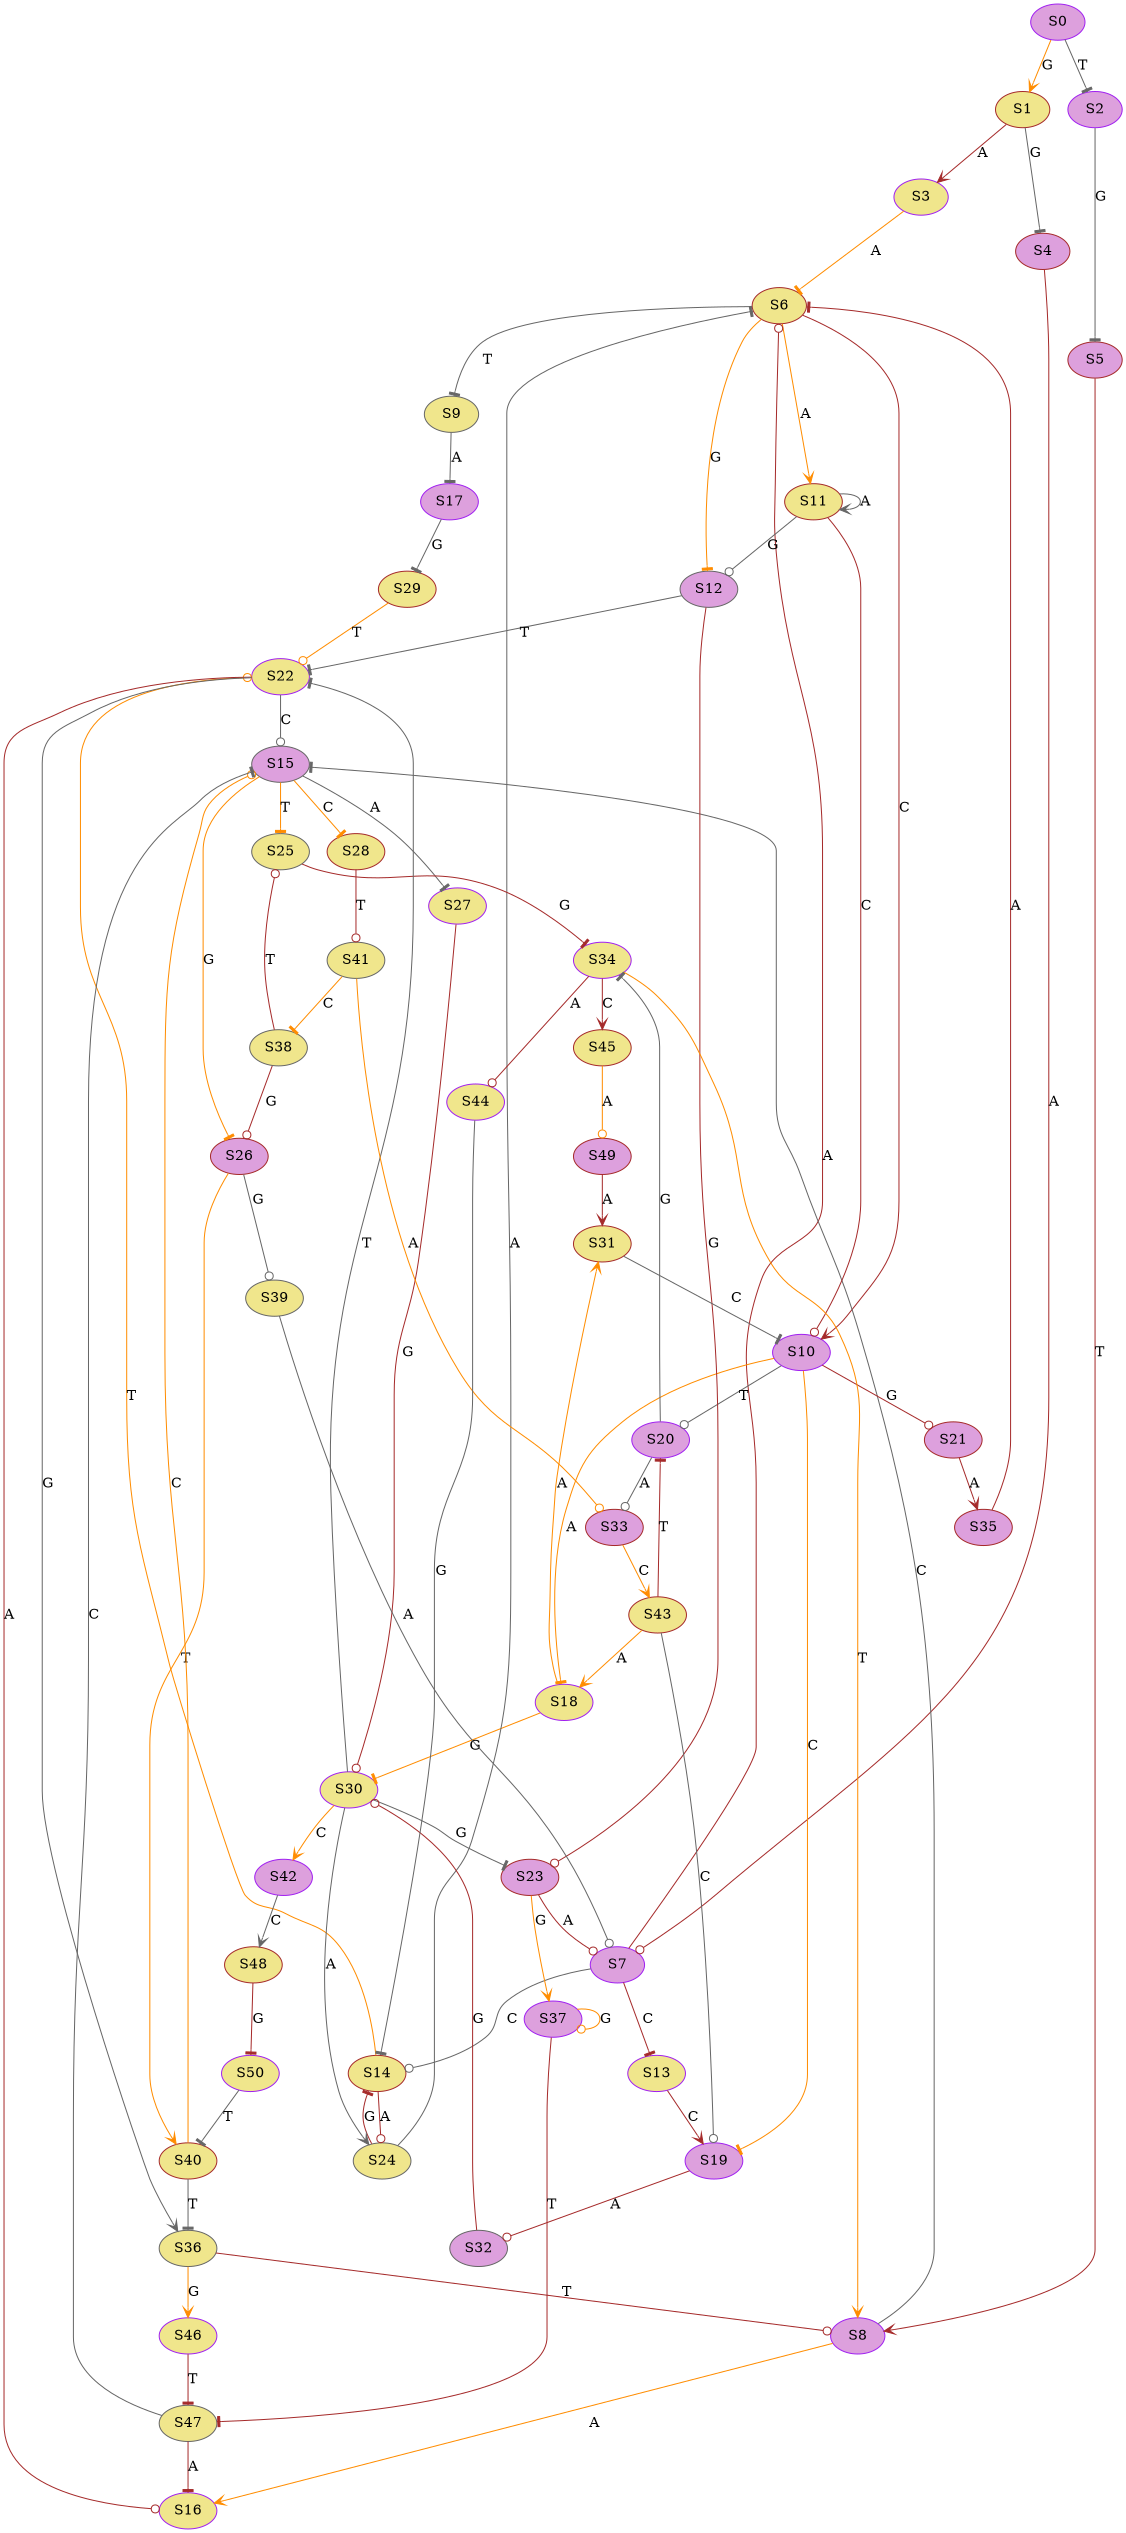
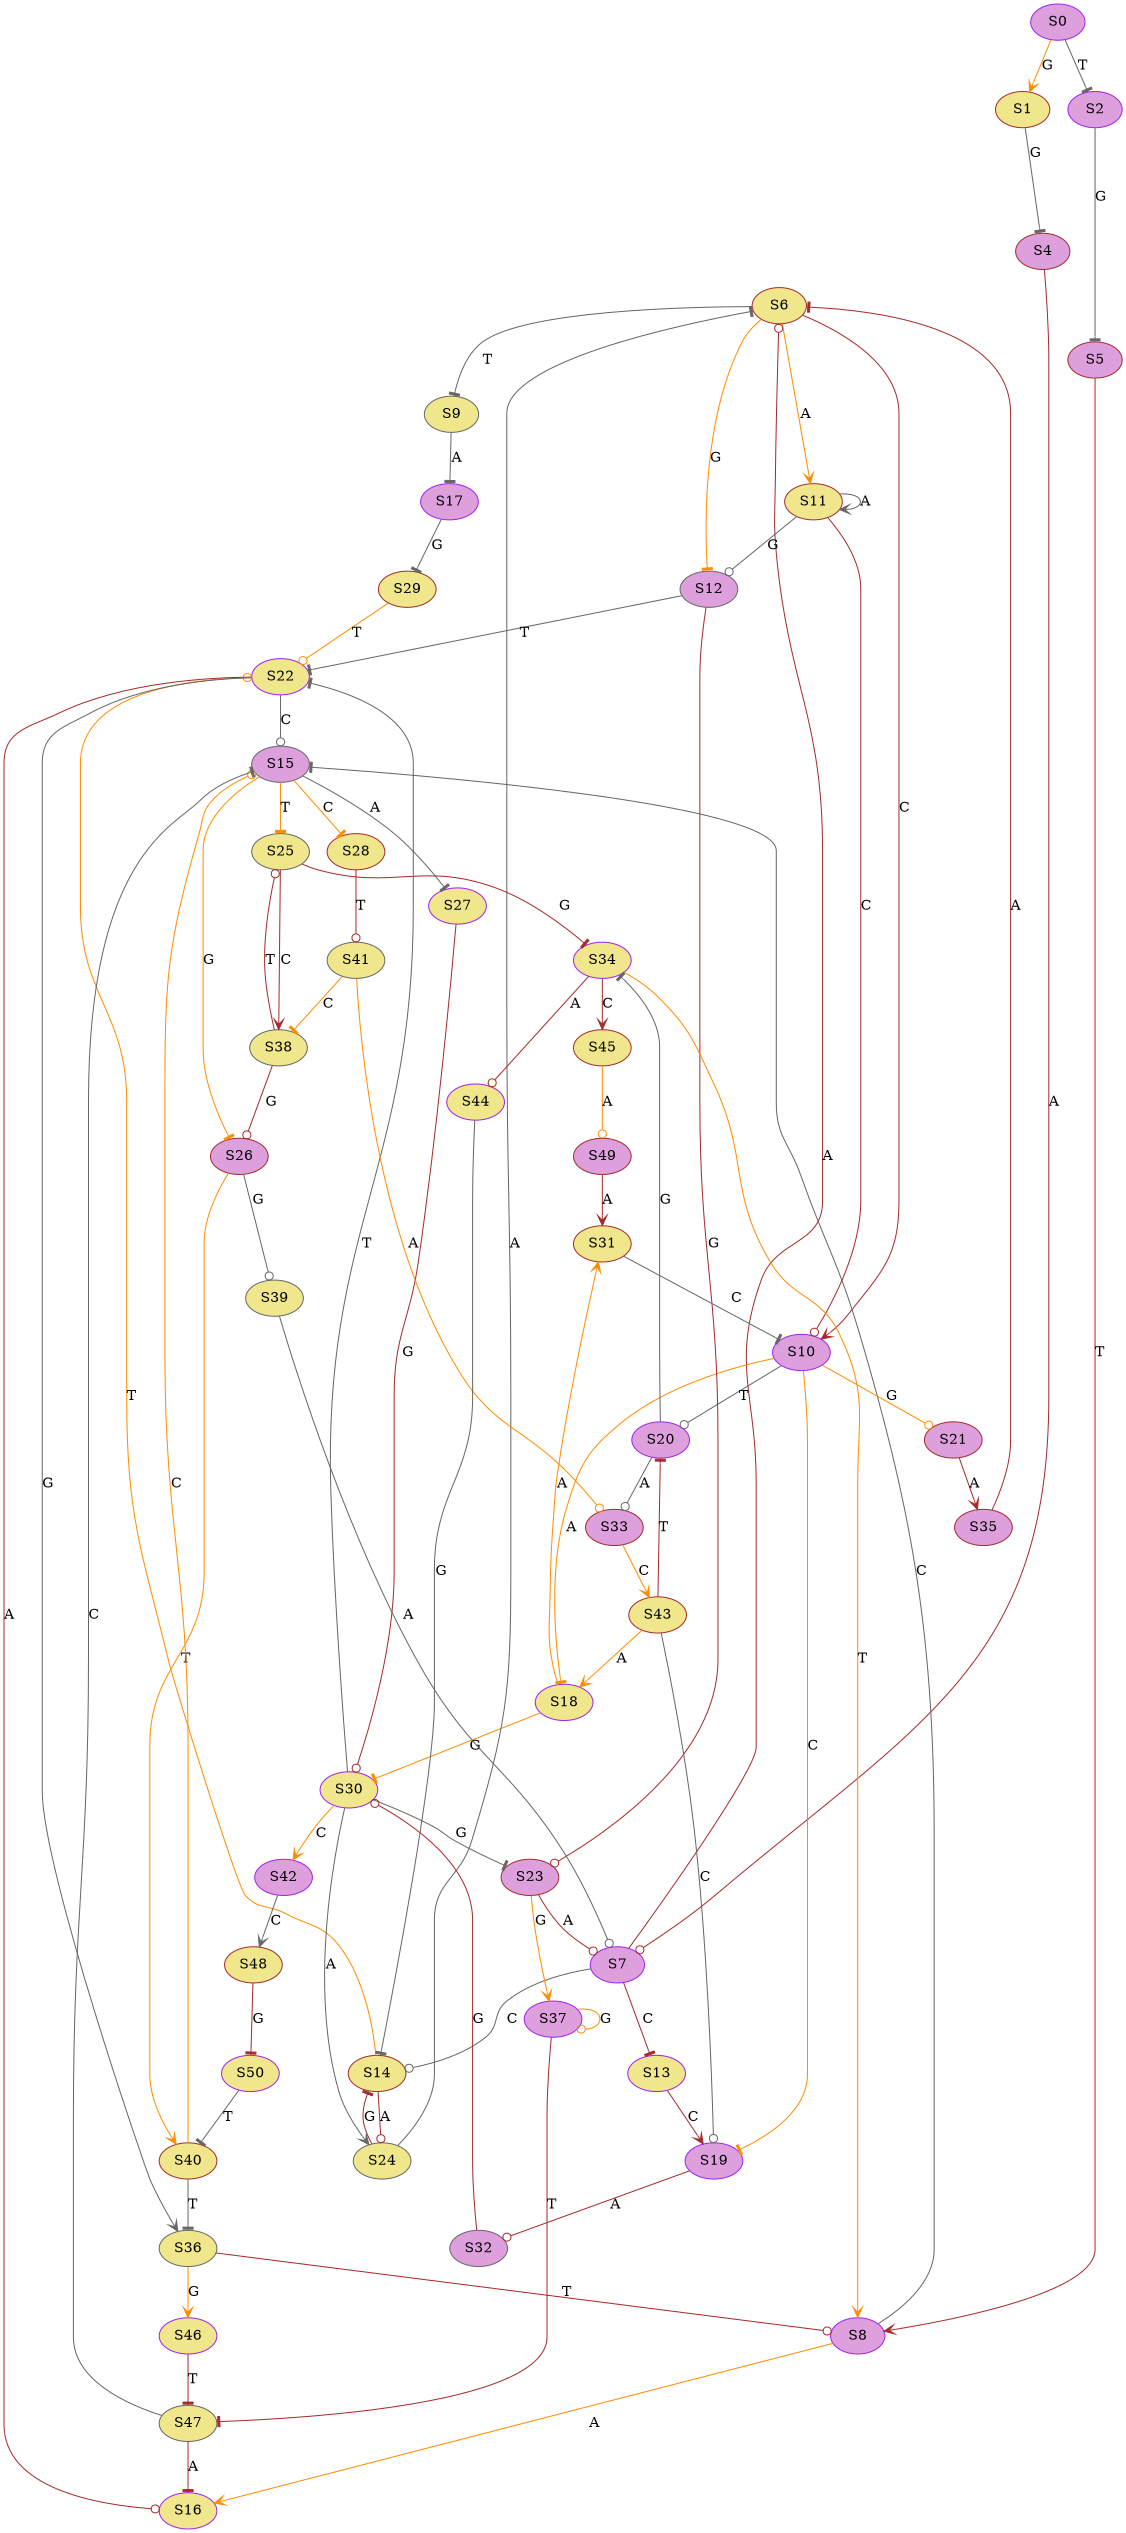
node "S3": removed
edge "S25" -> "S38": added, label "C"
edge "S10" -> "S21": color brown -> darkorange
